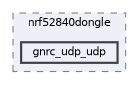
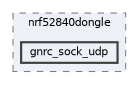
node "gnrc_udp_udp": label "gnrc_udp_udp" -> "gnrc_sock_udp"
